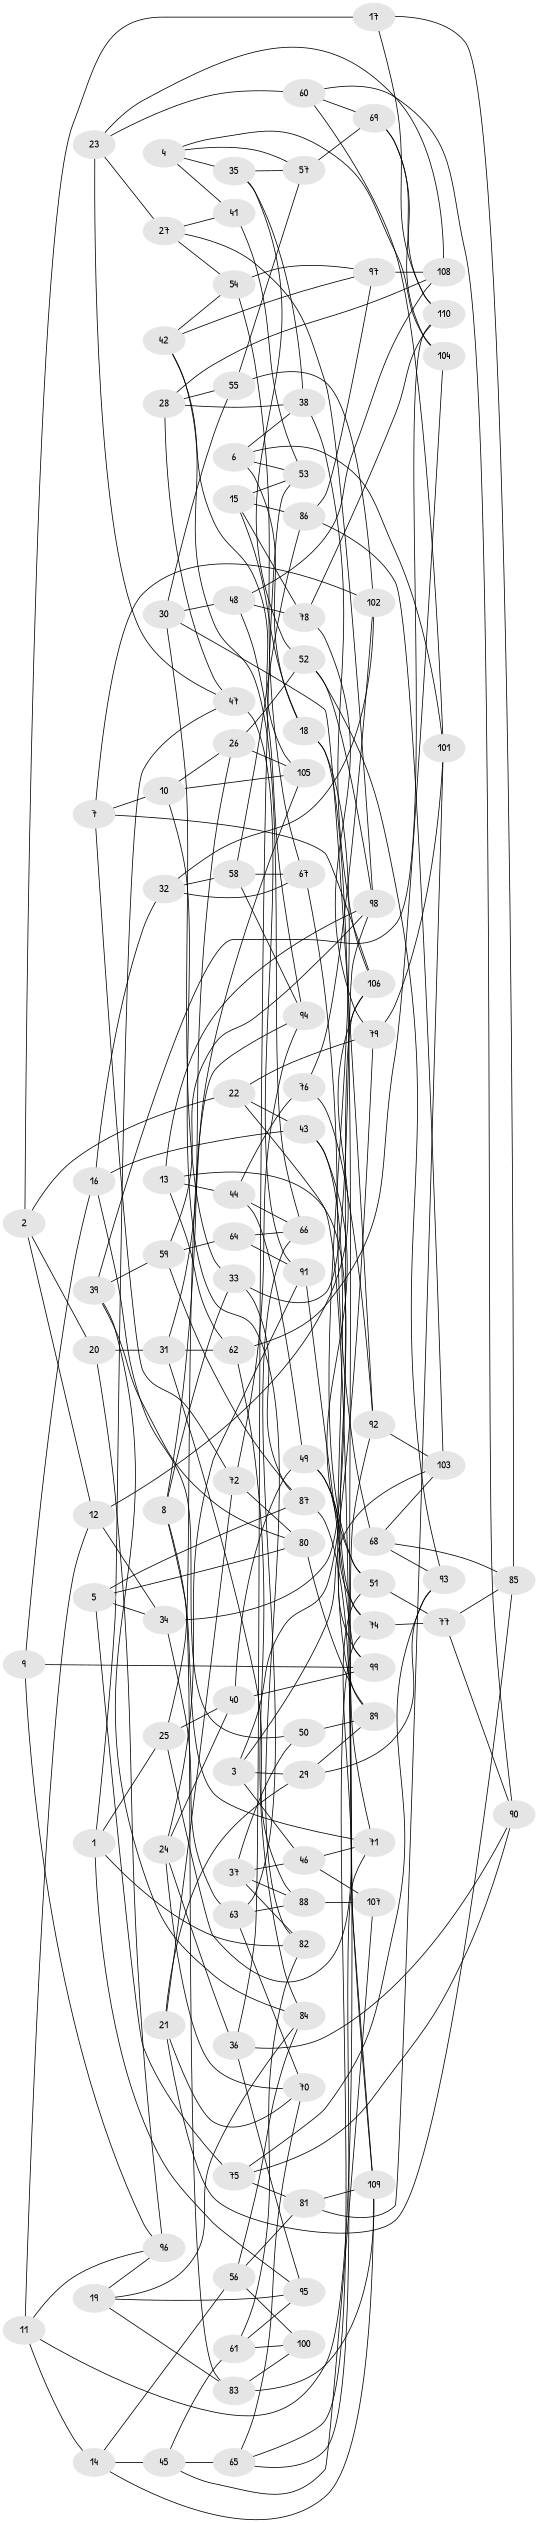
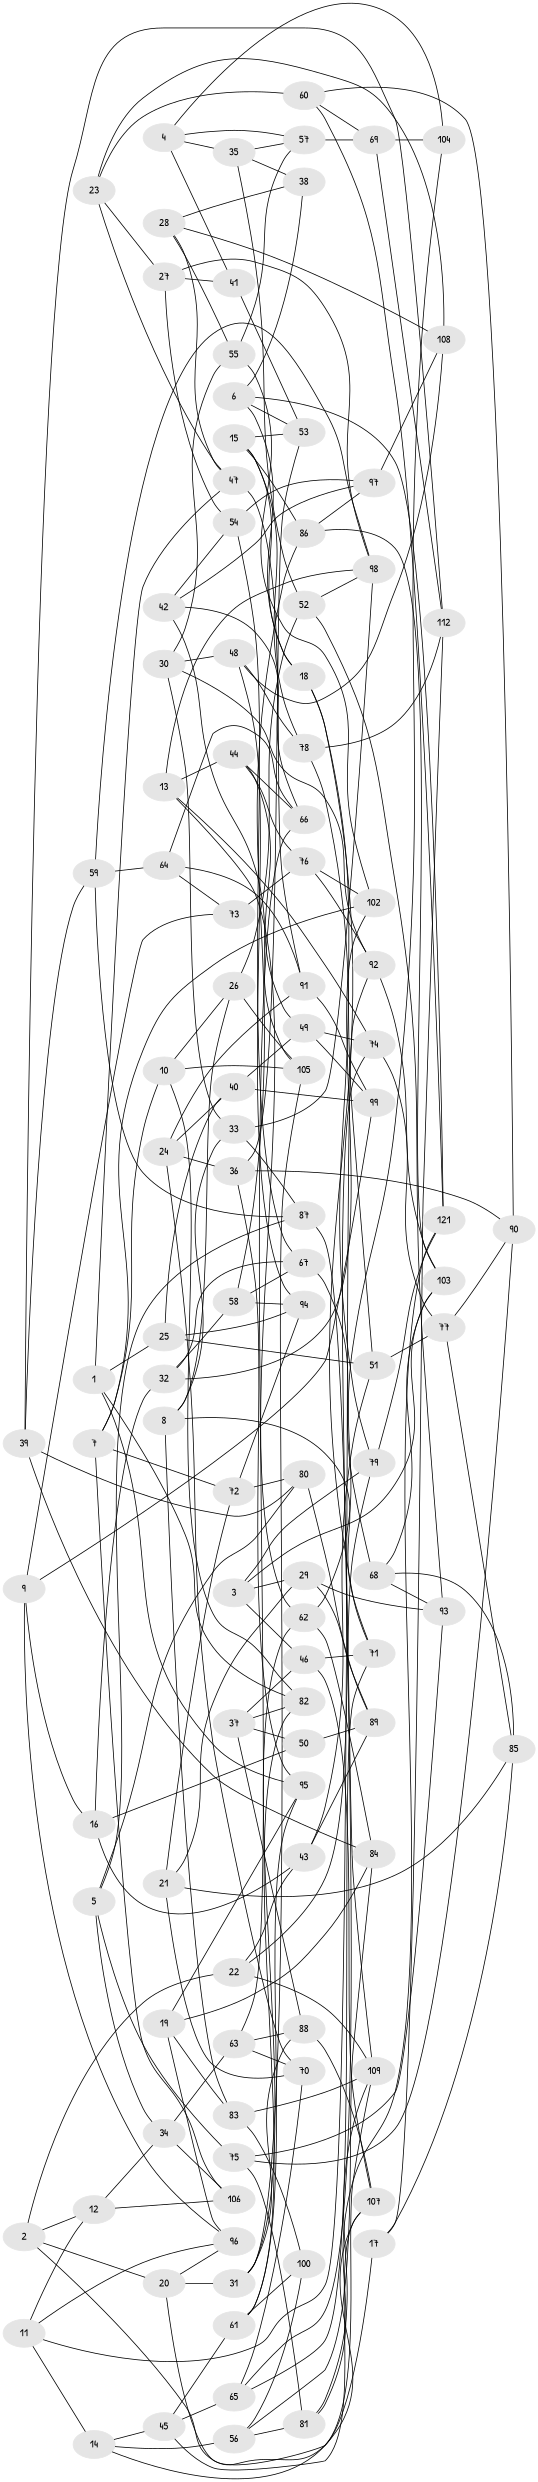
node "110": label "110" -> "112"
edge "38" -- "106": removed
node "101": label "101" -> "121"
node "73": added
edge "107" -- "20": added
